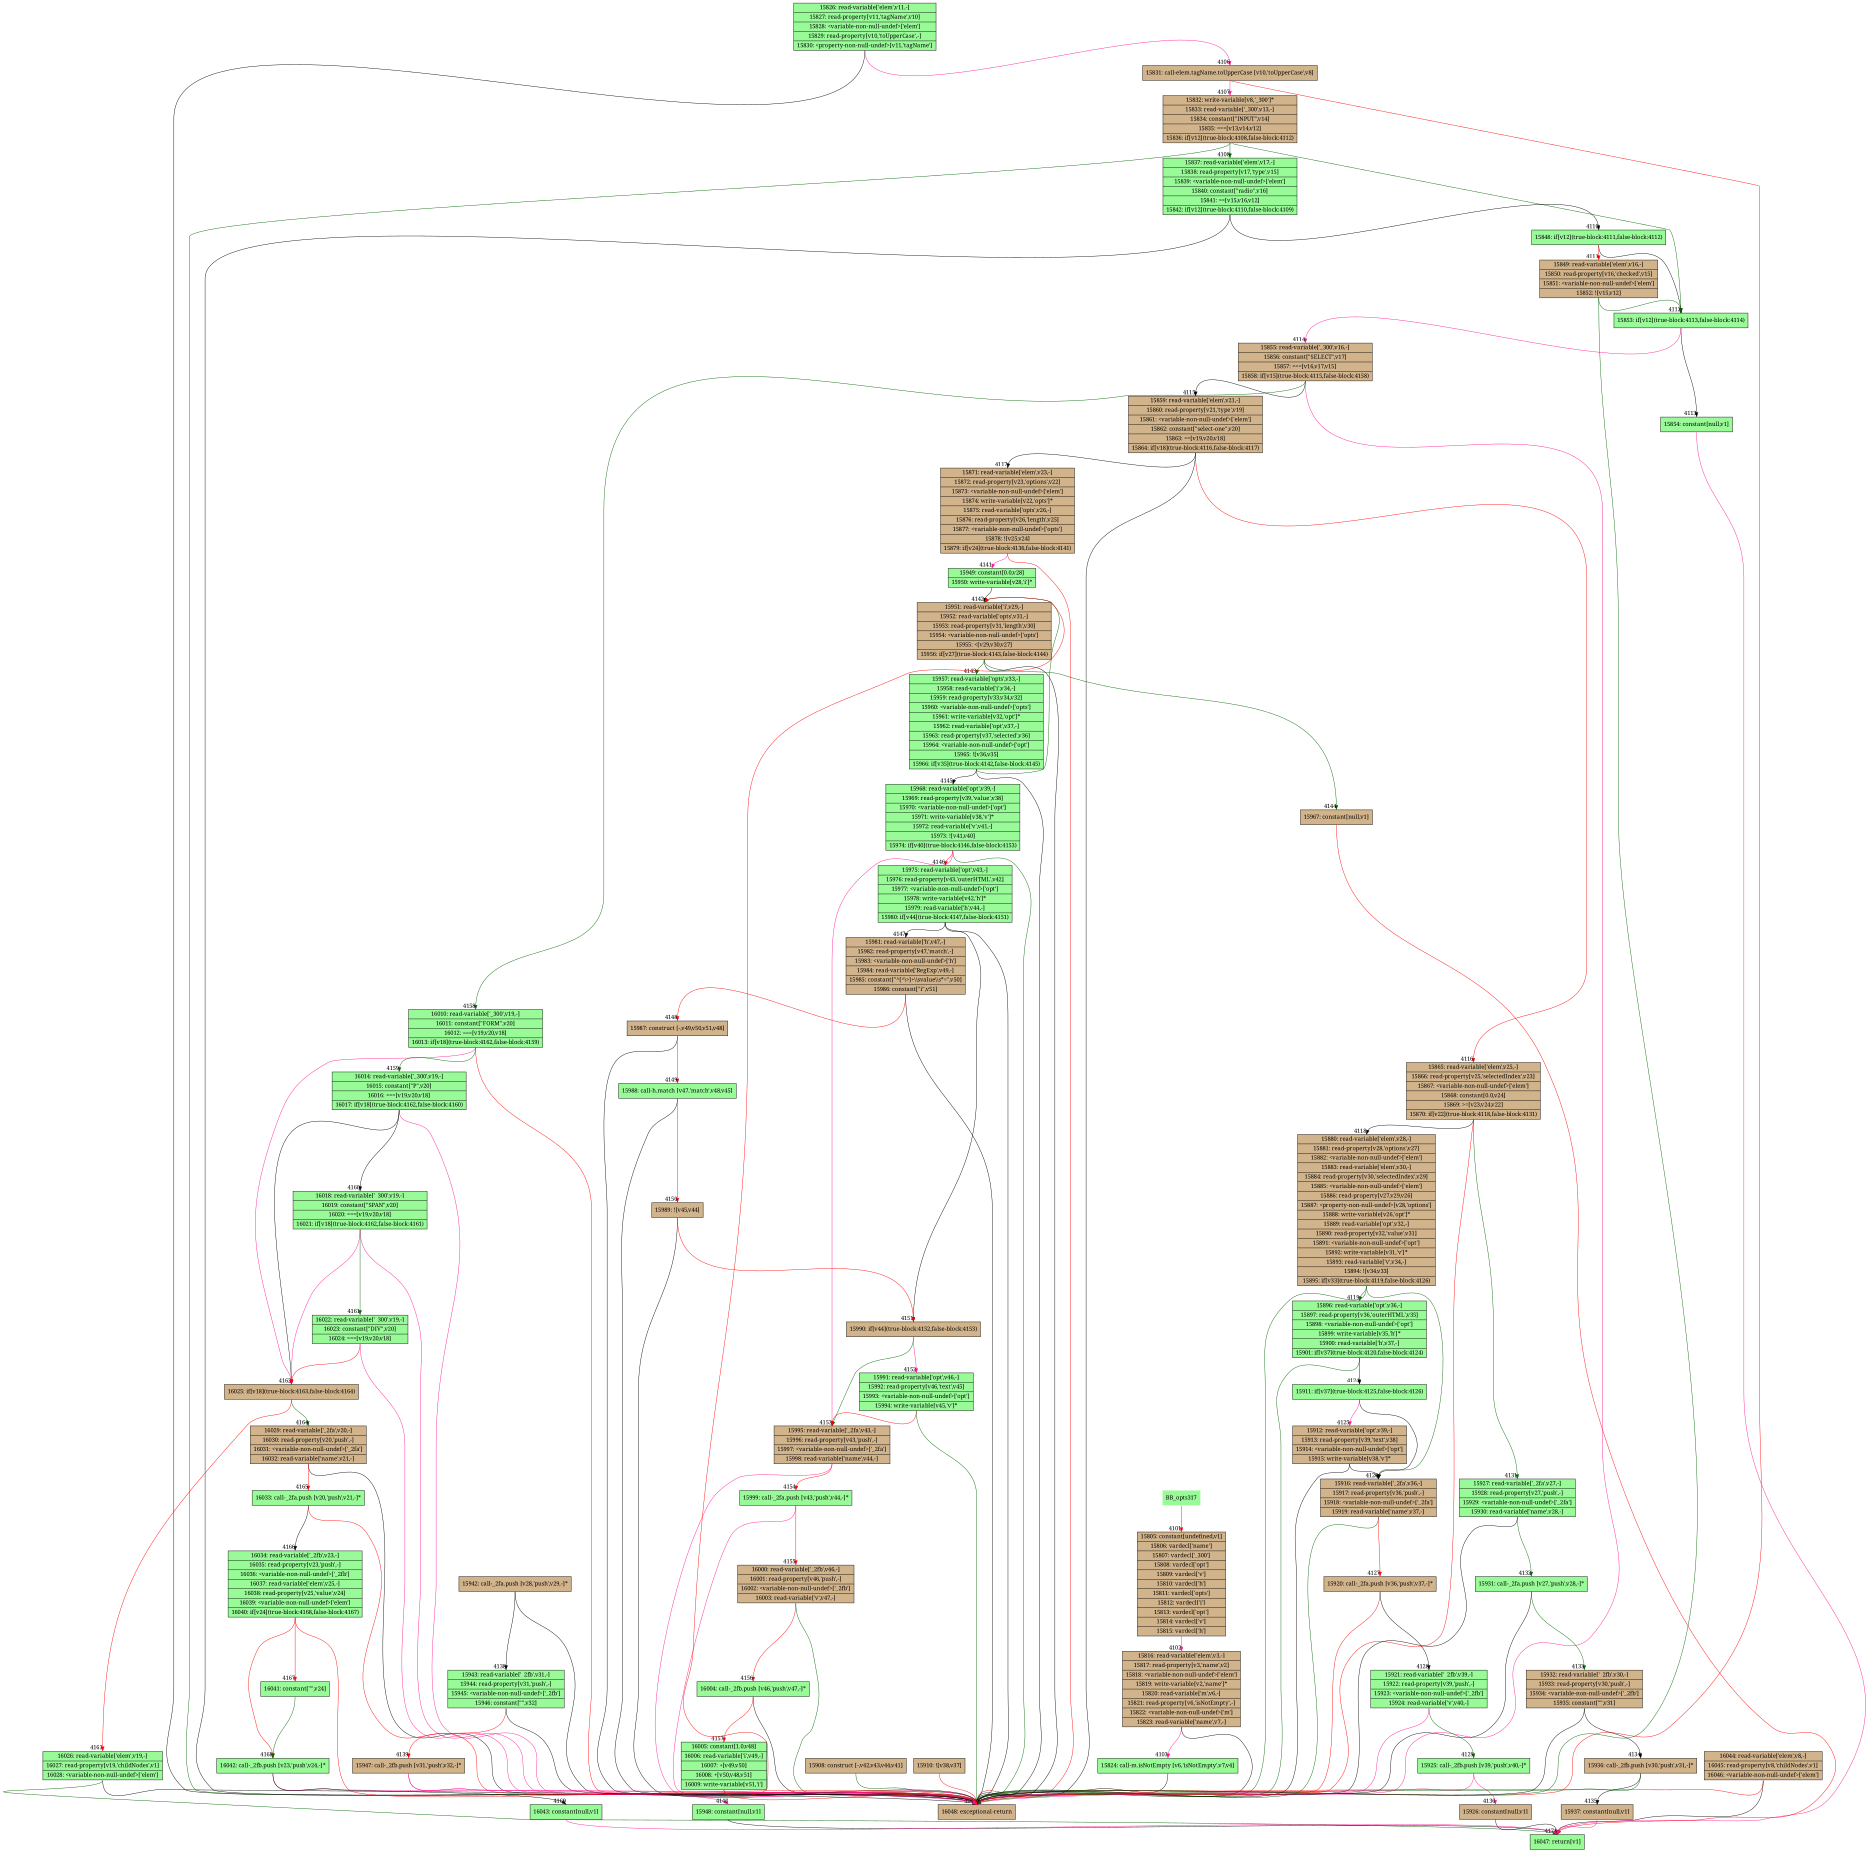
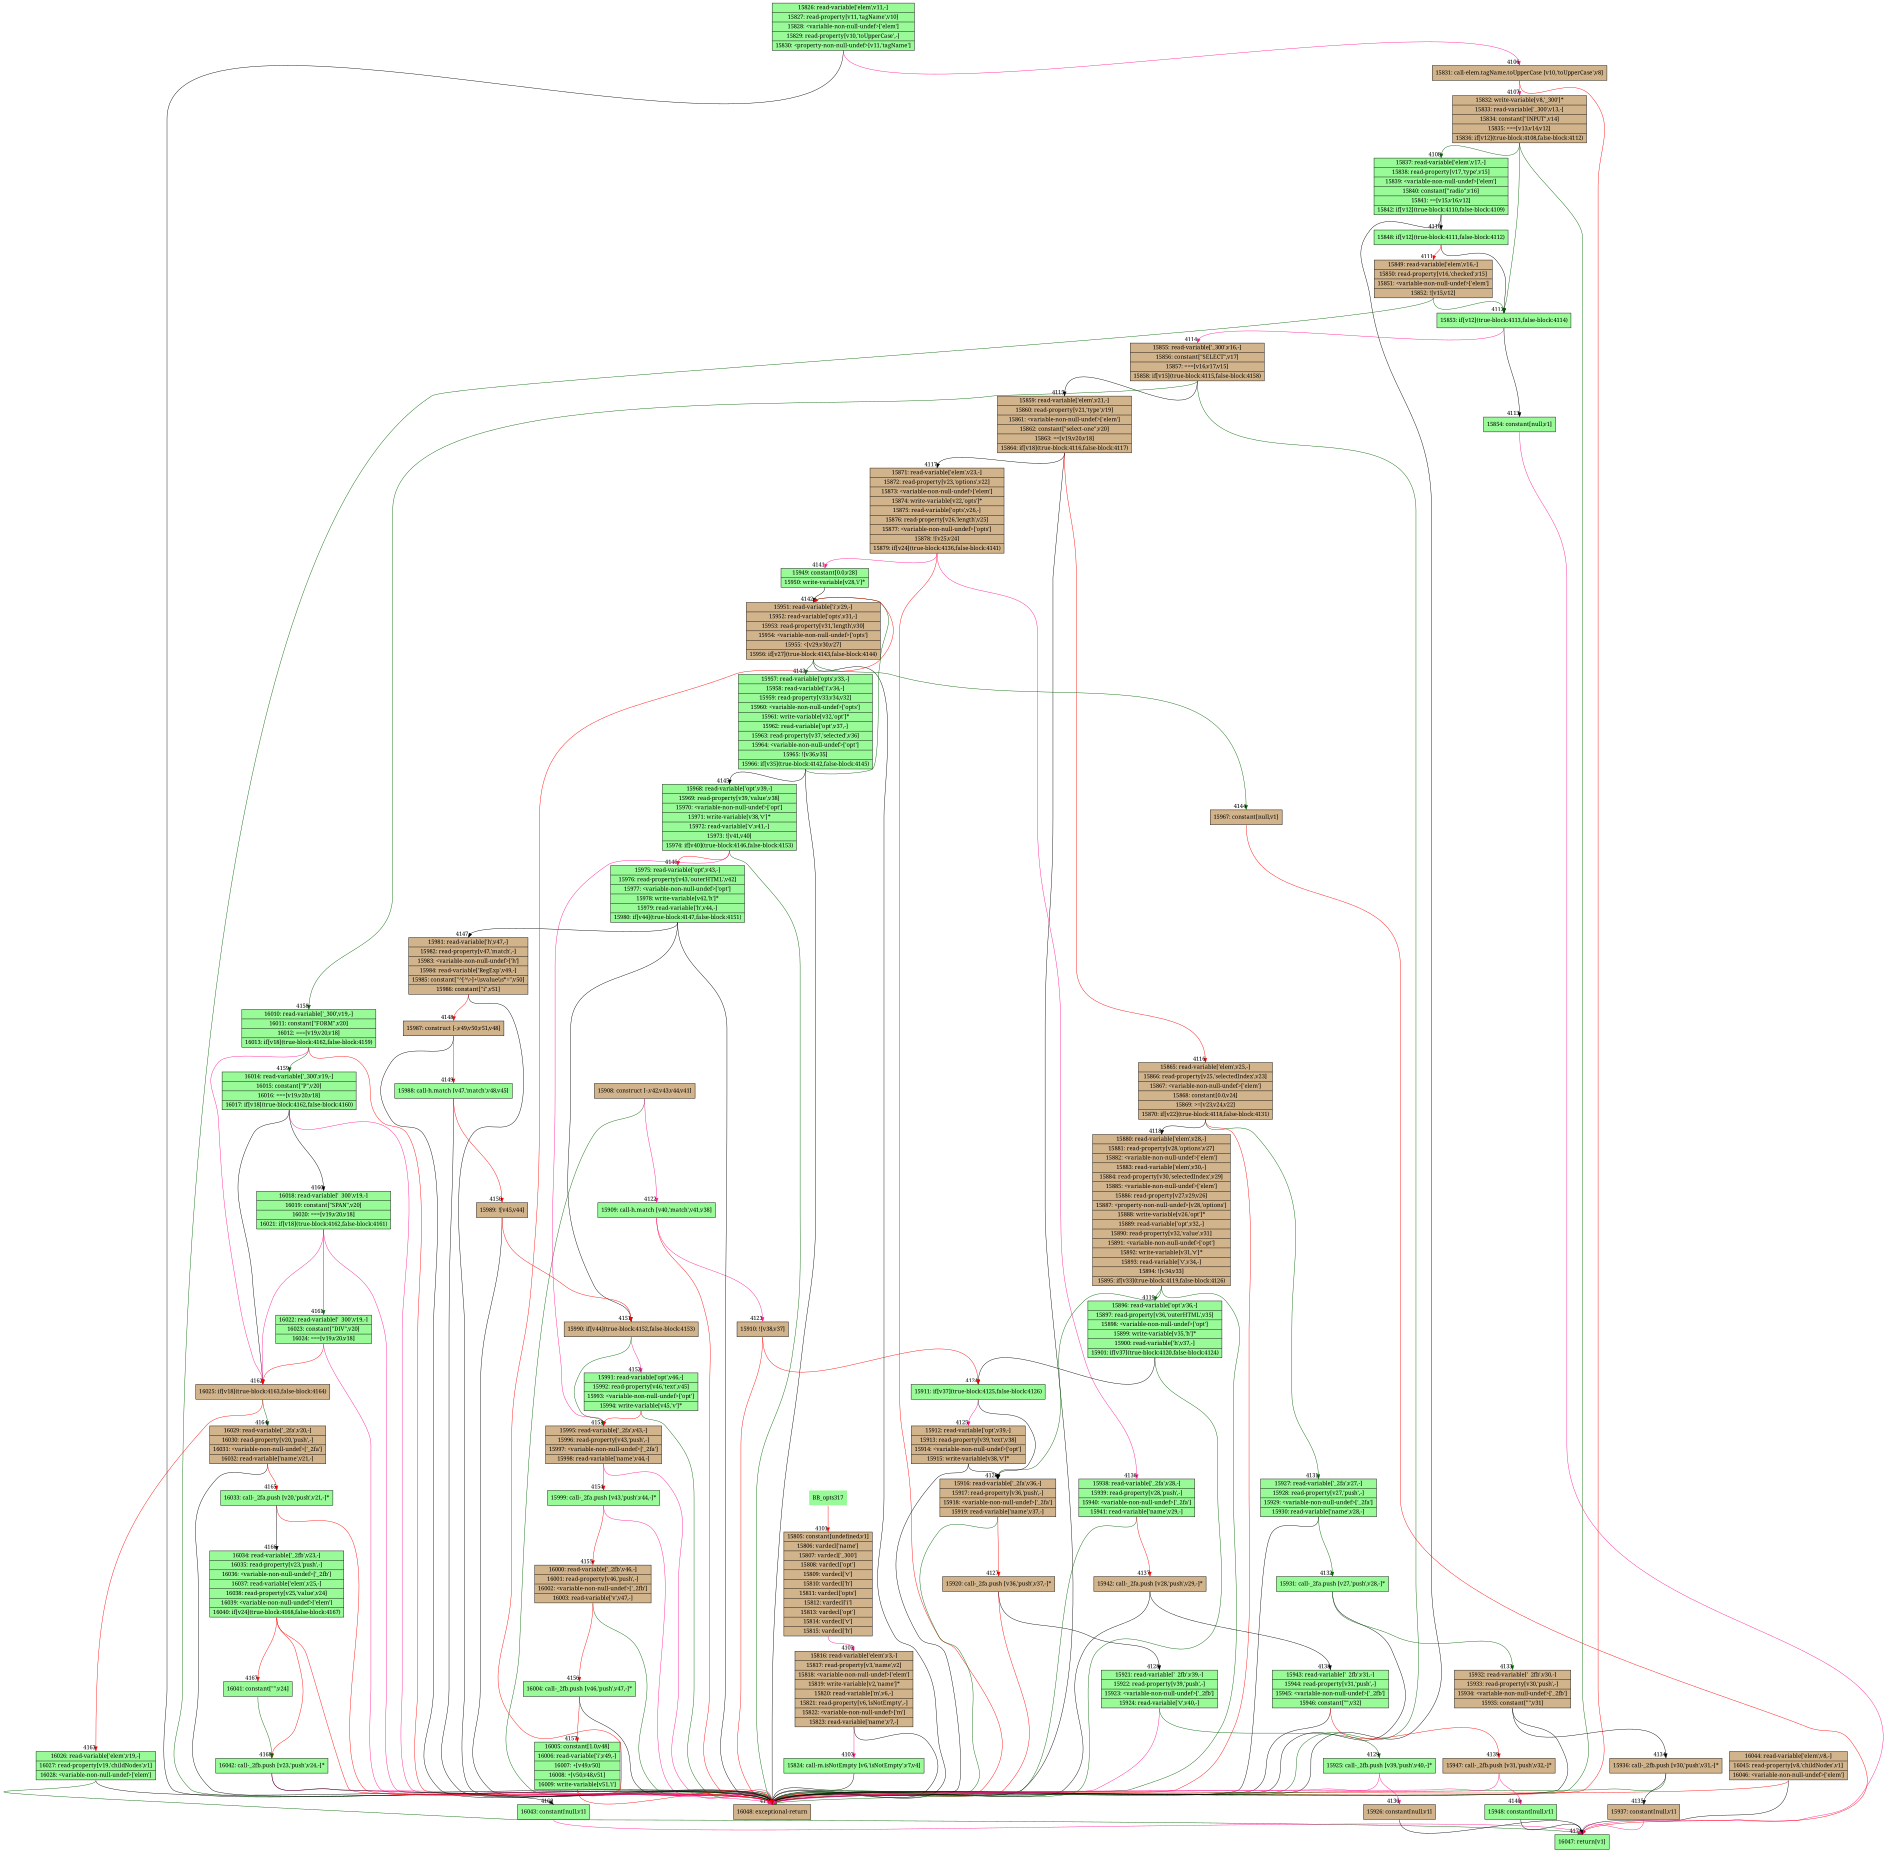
node "15909: call-h.match [v40,'match',v41,v38]": added
edge "15855: read-variable['_300',v16,-]" -> "16048: exceptional-return": color deeppink -> darkgreen
edge "15910: ![v38,v37]" -> "15911: if[v37](true-block:4125,false-block:4126)": added
node "15938: read-variable['_2fa',v28,-]": added
